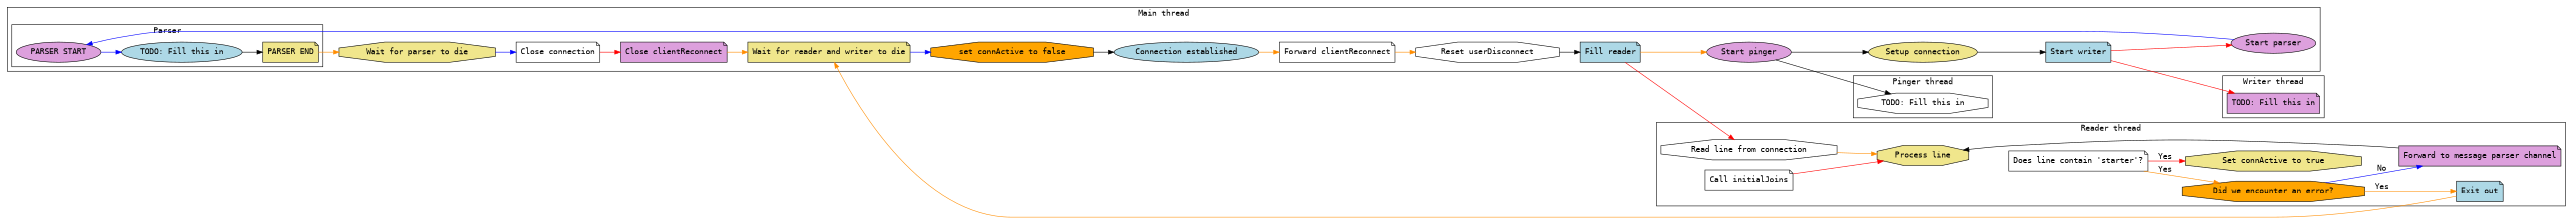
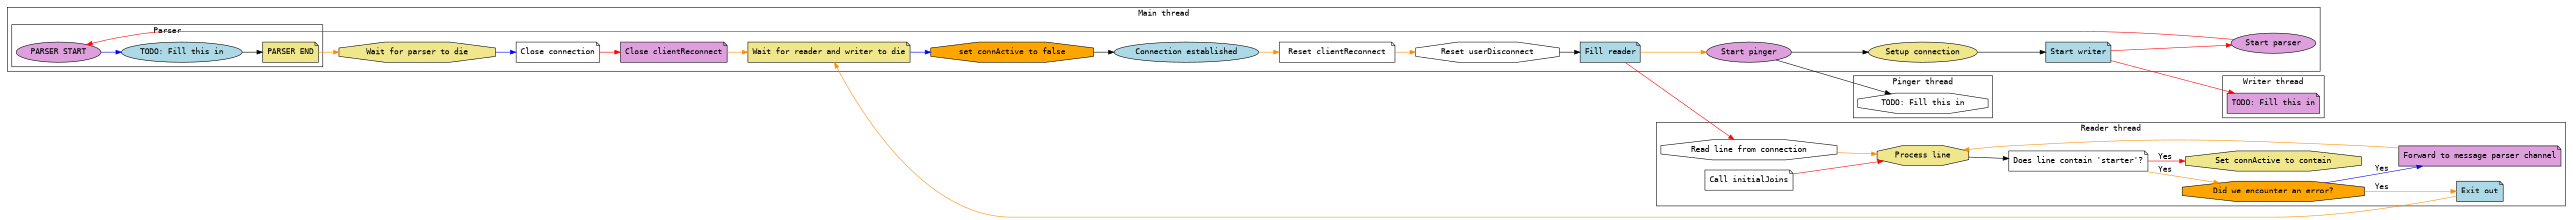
edge "Start parser" -> "PARSER START": color blue -> red
node "Forward clientReconnect": label "Forward clientReconnect" -> "Reset clientReconnect"
edge "Forward to message parser channel" -> "Process line": color black -> darkorange
edge "Process line" -> "Does line contain 'starter'?": added
node "Set connActive to true": label "Set connActive to true" -> "Set connActive to contain"
edge "Did we encounter an error?" -> "Forward to message parser channel": label "No" -> "Yes"
